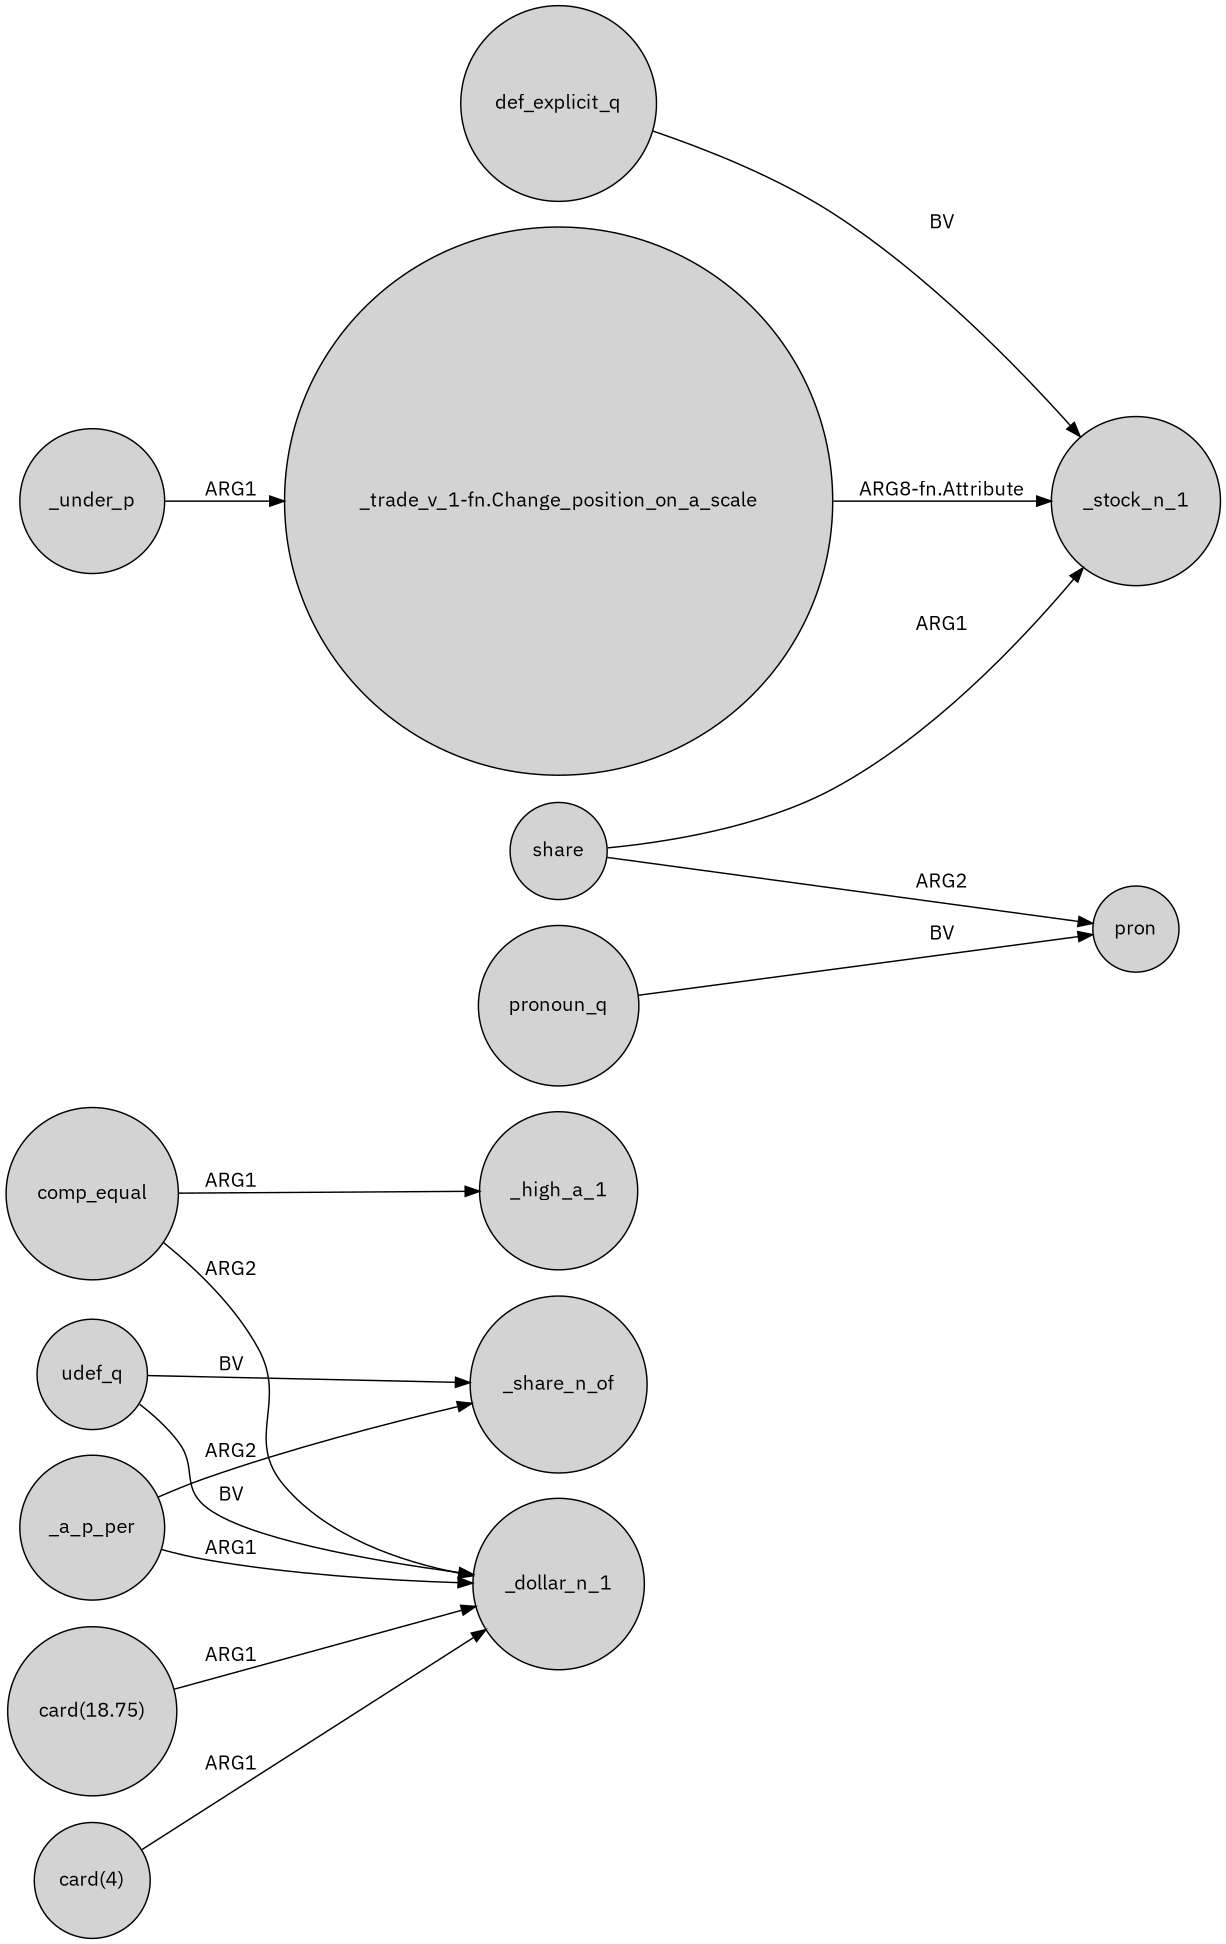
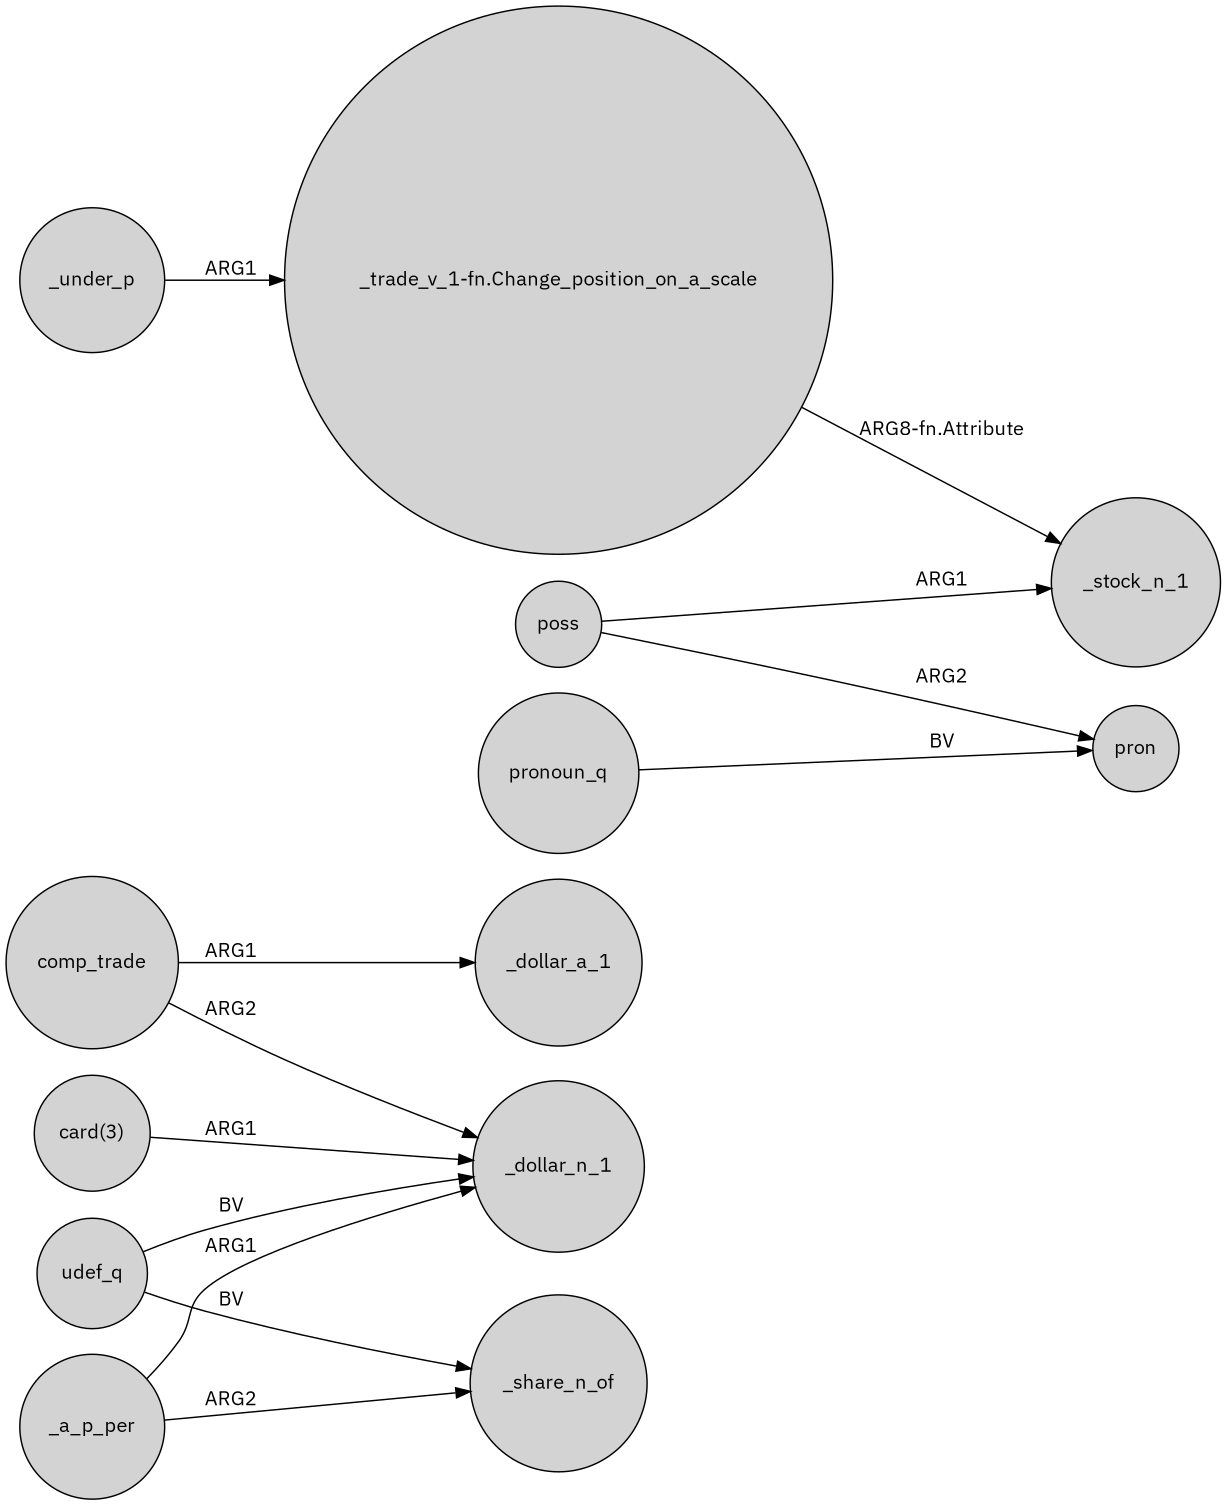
node "def_explicit_q": removed
node "share": label "share" -> "poss"
node "_high_a_1": label "_high_a_1" -> "_dollar_a_1"
node "comp_equal": label "comp_equal" -> "comp_trade"
node "card(18.75)": removed
node "card(4)": label "card(4)" -> "card(3)"
